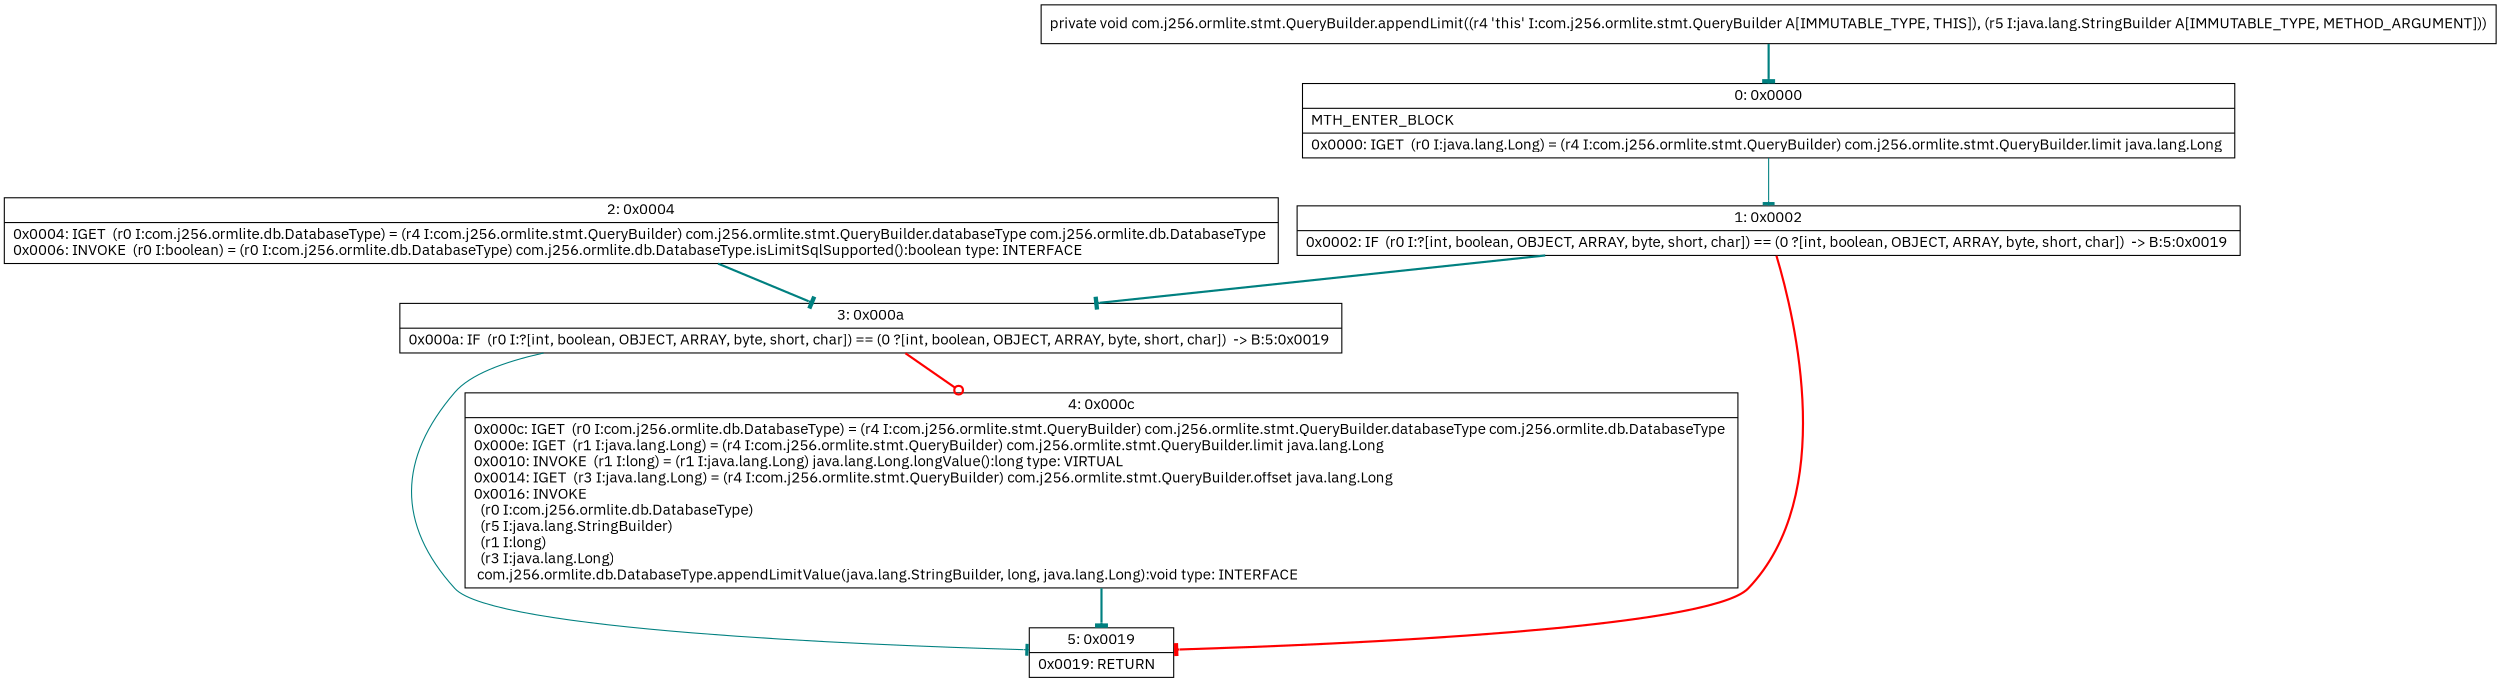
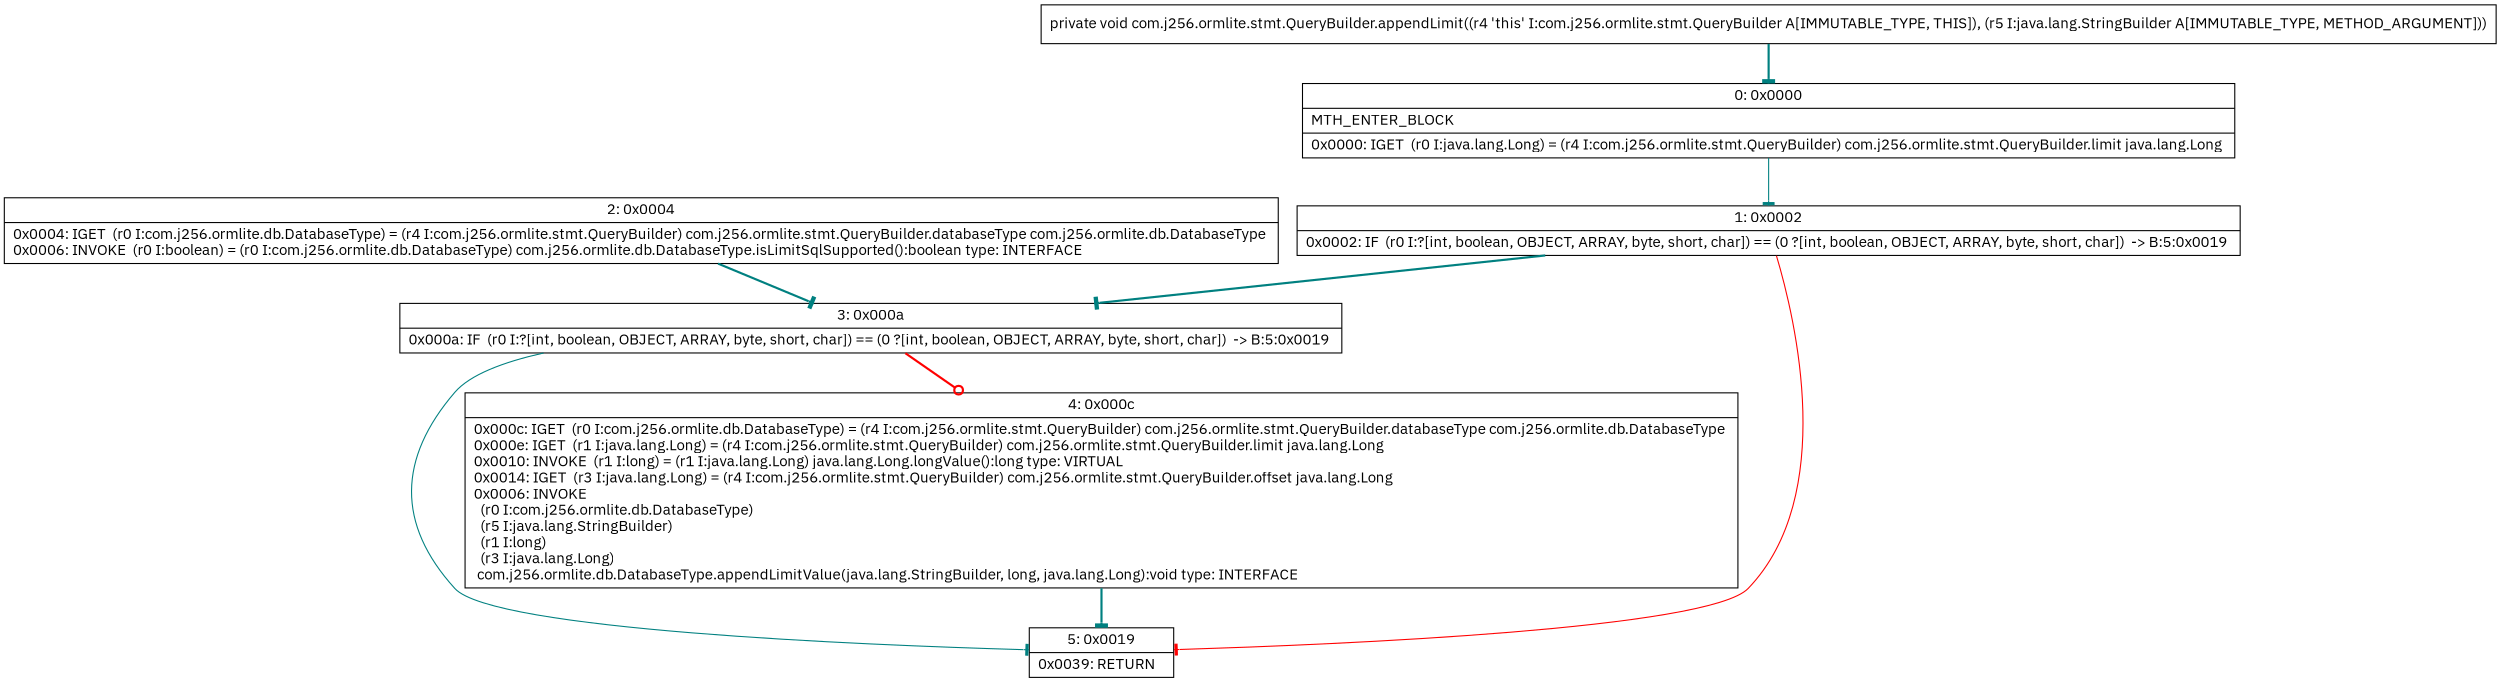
node "4: 0x000c": text "0x0016: INVOKE" -> "0x0006: INVOKE"
edge "1: 0x0002" -> "5: 0x0019": style bold -> solid
node "5: 0x0019": text "0x0019: RETURN" -> "0x0039: RETURN"
